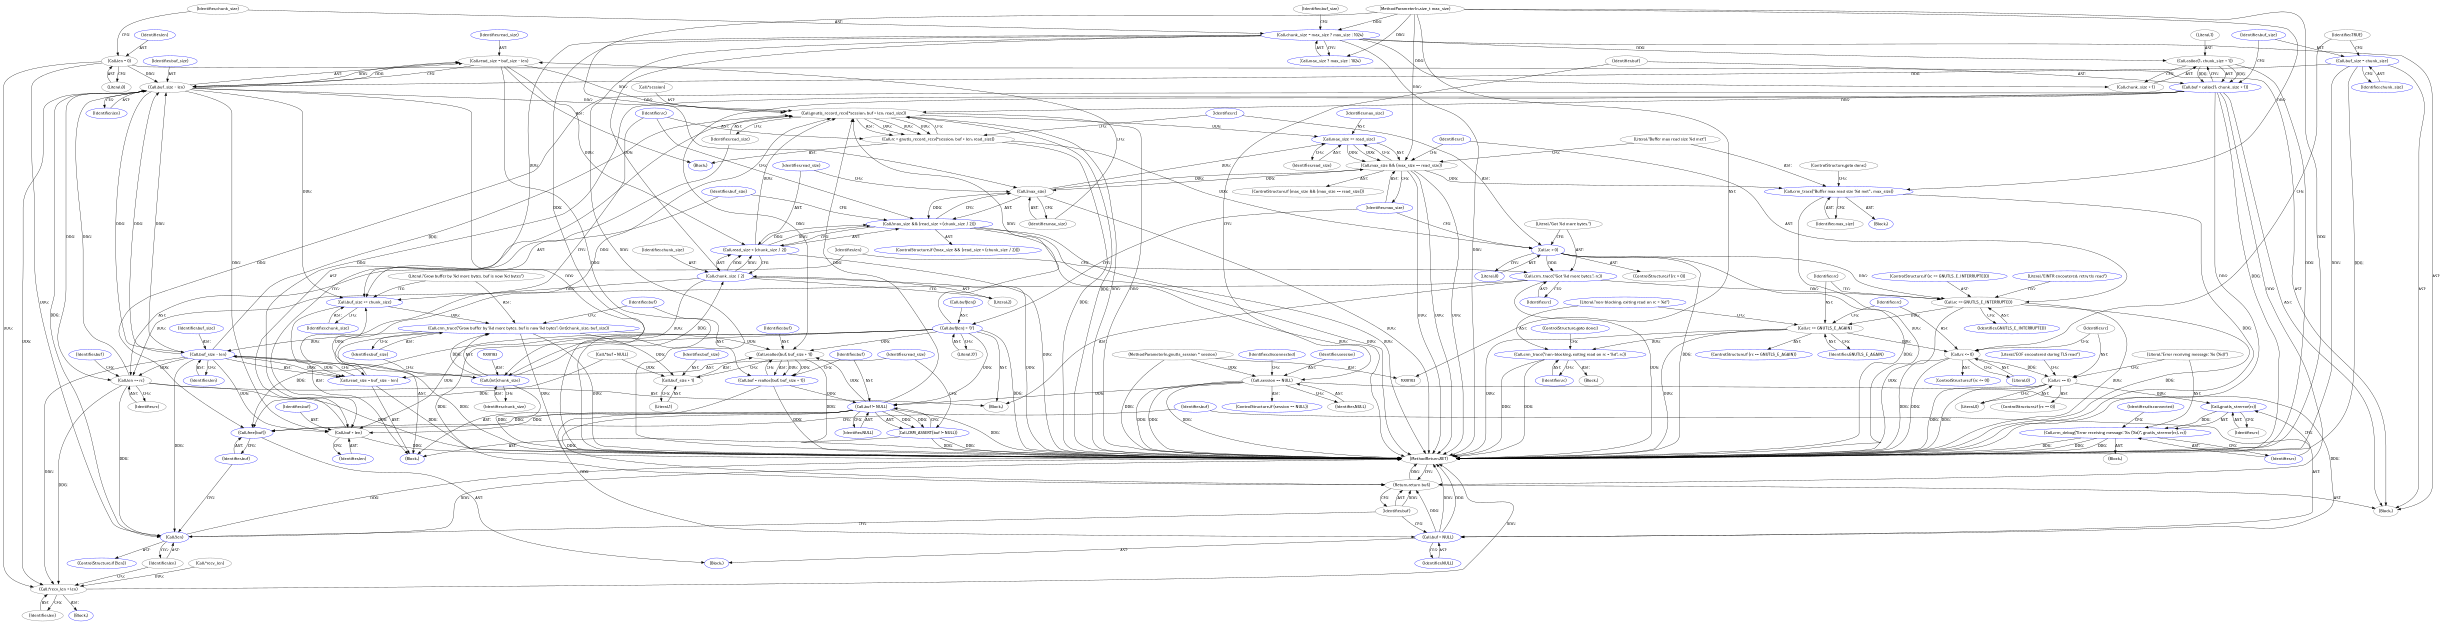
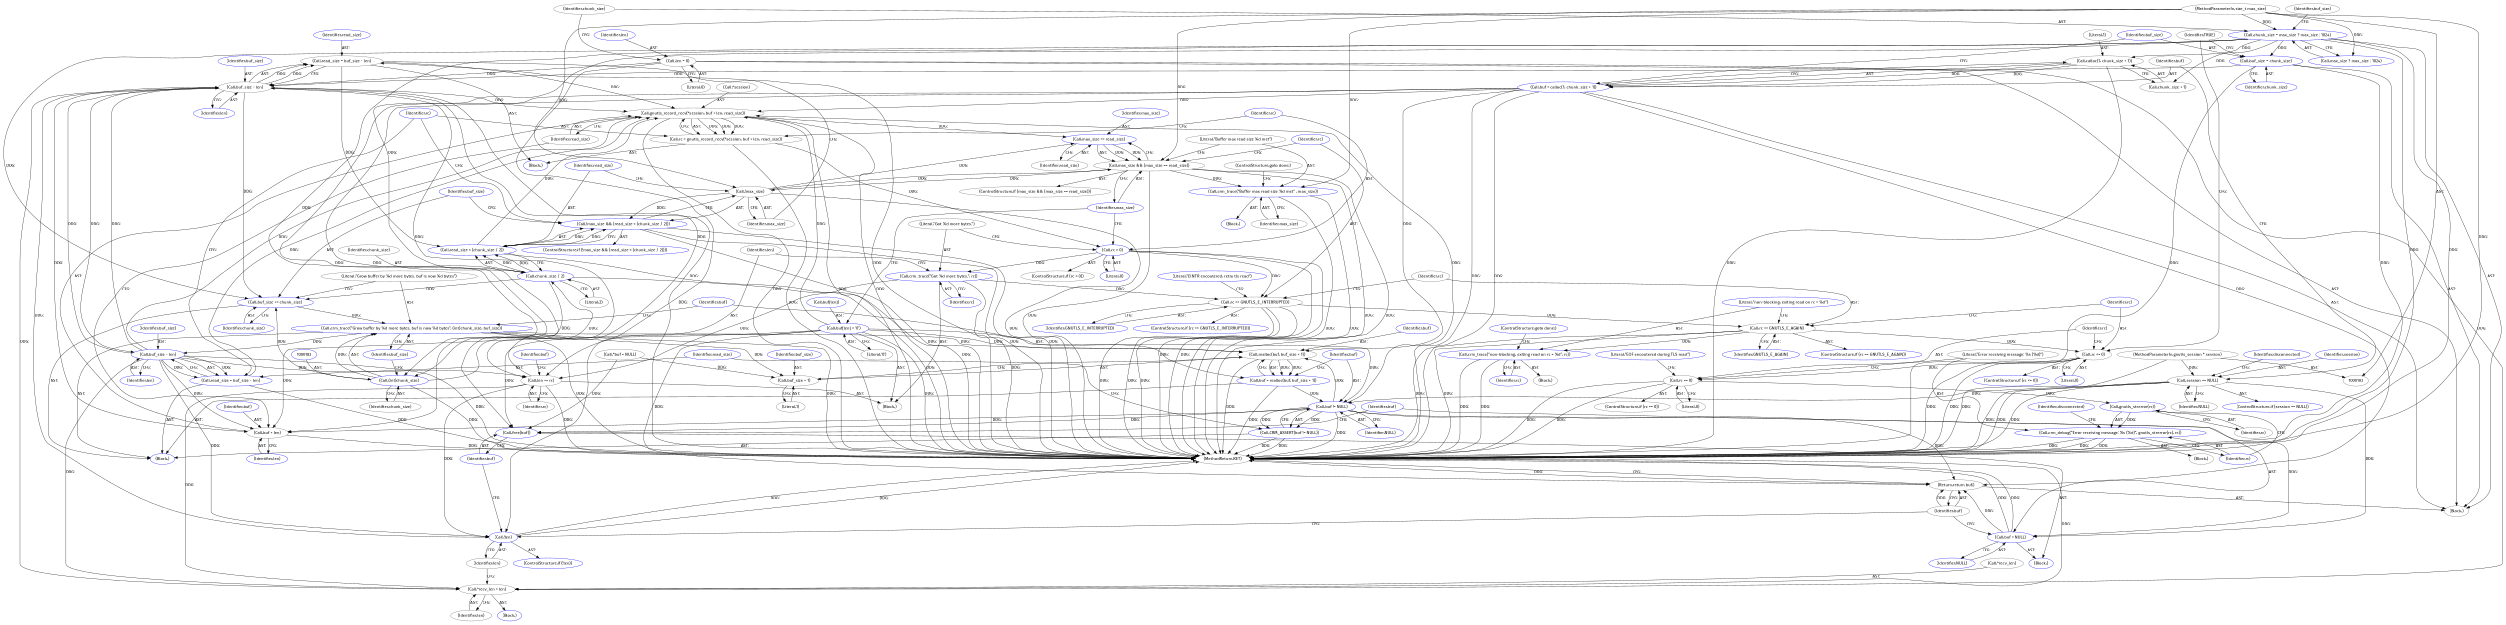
edge "(Call,chunk_size = max_size ? max_size : 1024)" -> "(Call,buf_size = chunk_size)": added, label "DDG:"
edge "(ControlStructure,if (rc == GNUTLS_E_INTERRUPTED))" -> "(Call,rc == GNUTLS_E_INTERRUPTED)": reversed
edge "(Call,*recv_len)" -> "(Call,*recv_len = len)": label "DDG: " -> "AST: "
